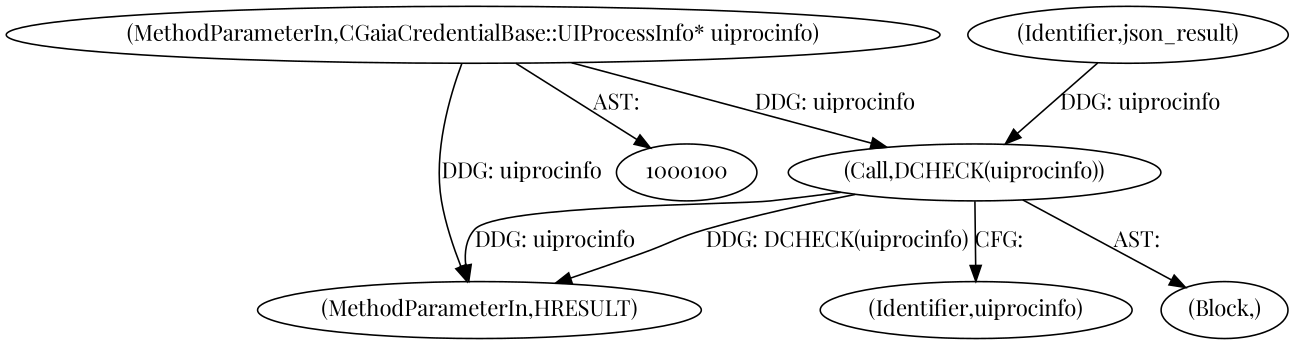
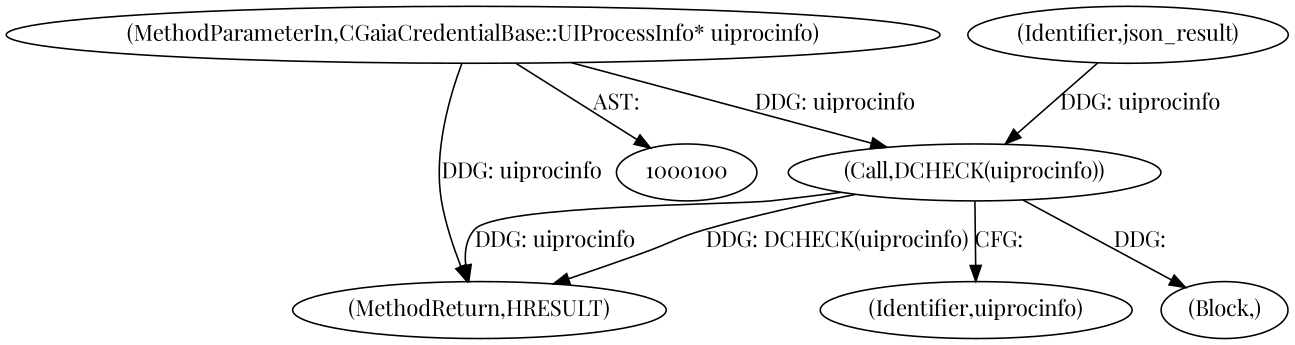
edge "(Call,DCHECK(uiprocinfo))" -> "(Block,)": label "AST: " -> "DDG: "
node "(MethodParameterIn,HRESULT)": label "(MethodParameterIn,HRESULT)" -> "(MethodReturn,HRESULT)"
